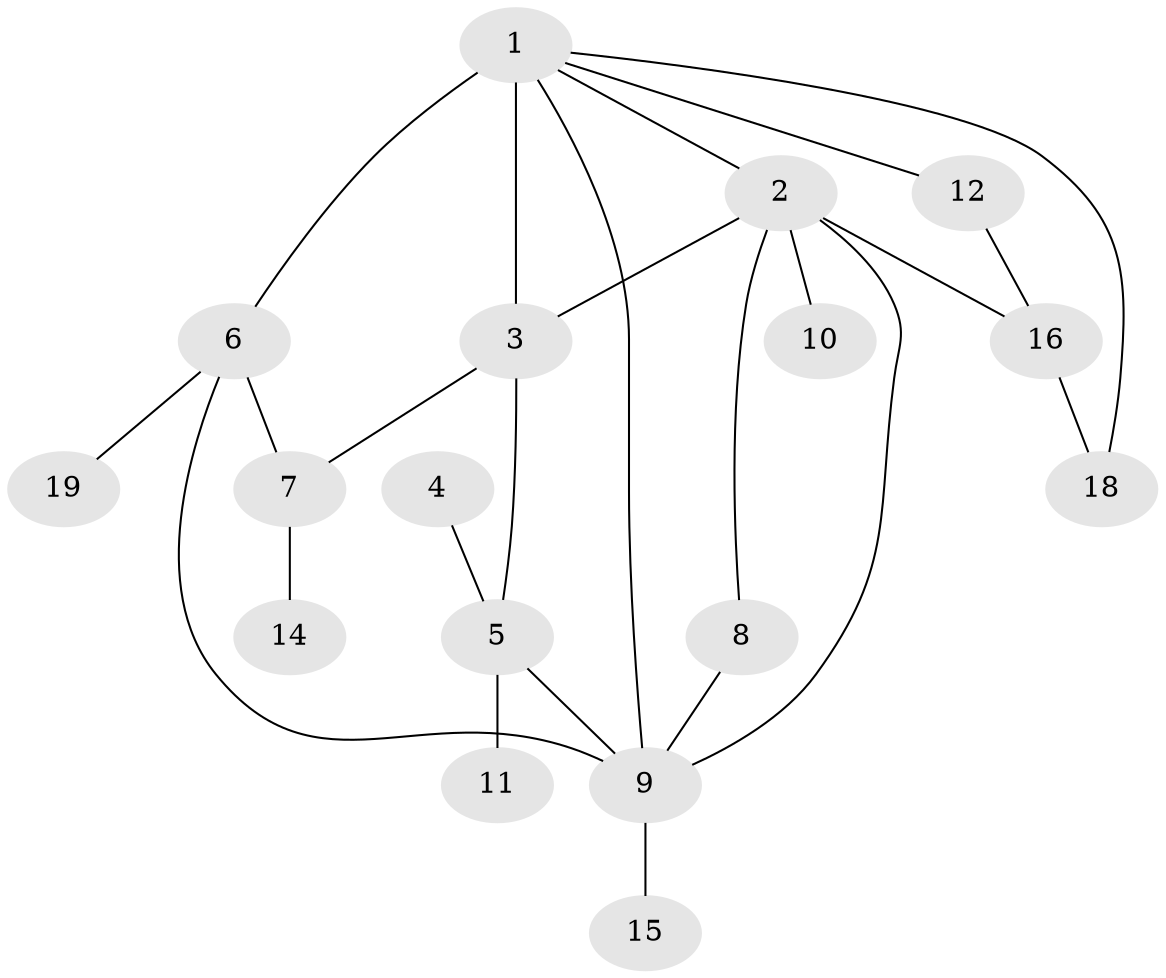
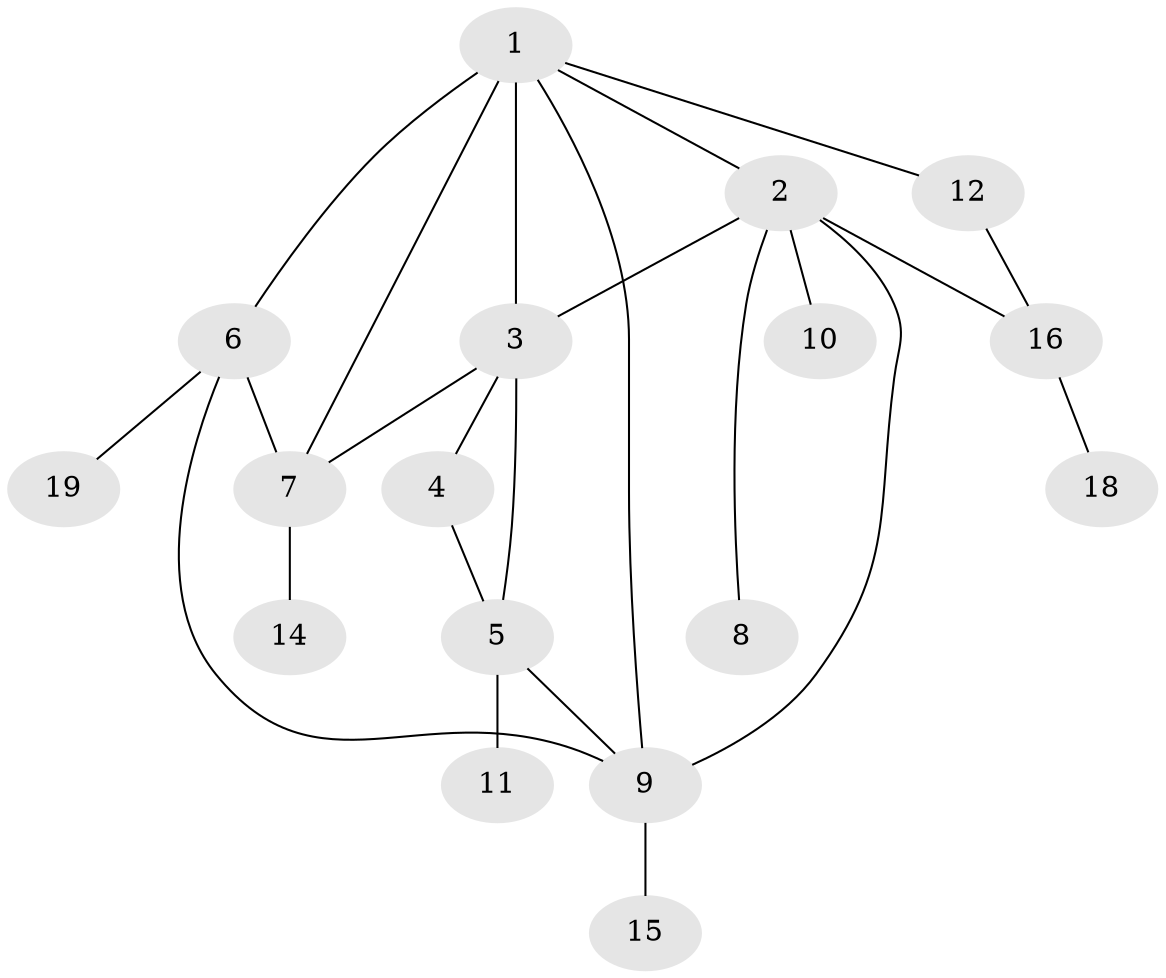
edge "1" -- "18": now "1" -- "7"
edge "3" -- "4": added
edge "8" -- "9": removed
